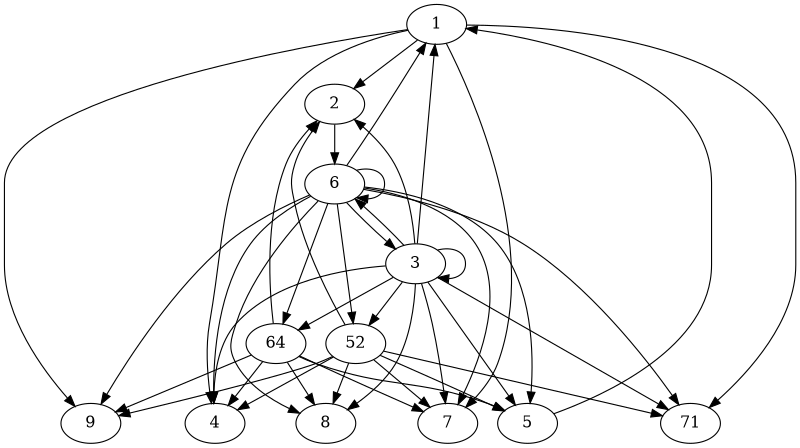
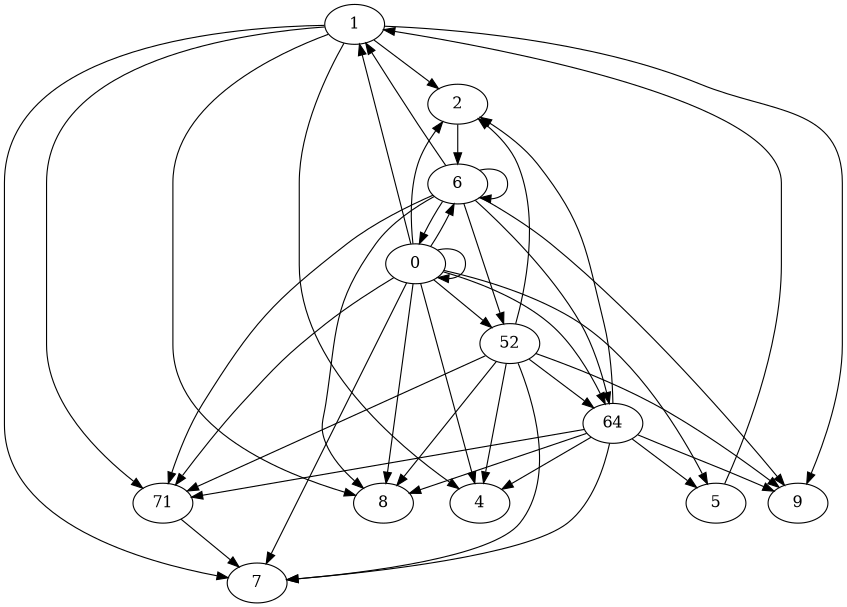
edge "6" -> "5": removed
edge "6" -> "7": now "71" -> "7"
node "3": label "3" -> "0"
edge "1" -> "8": added
edge "6" -> "4": removed
edge "52" -> "5": now "52" -> "64"
edge "64" -> "71": added
